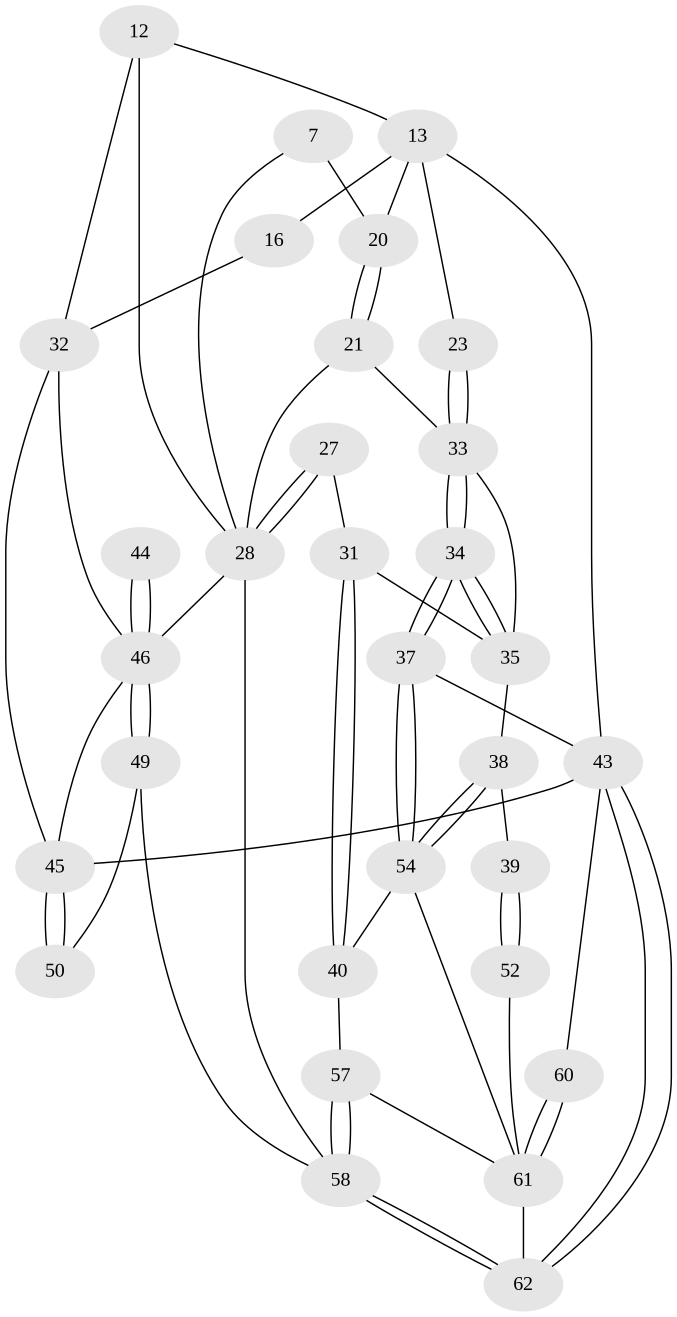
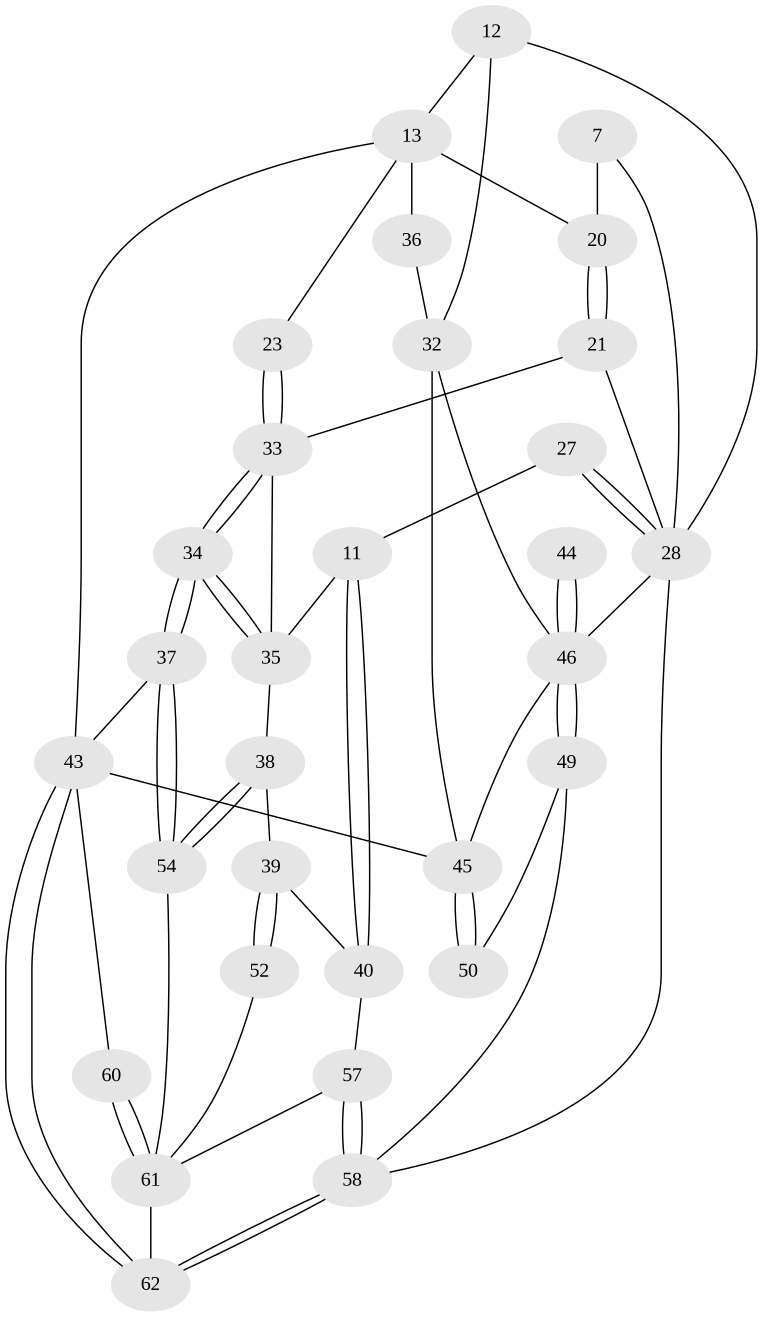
node "16": label "16" -> "36"
node "31": label "31" -> "11"
edge "54" -- "40": now "39" -- "40"
